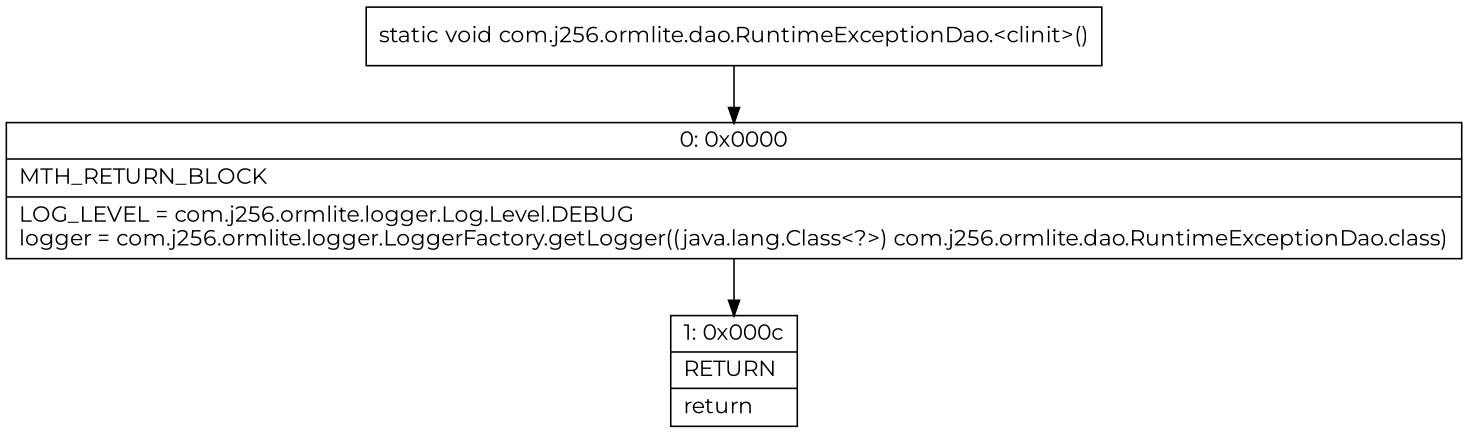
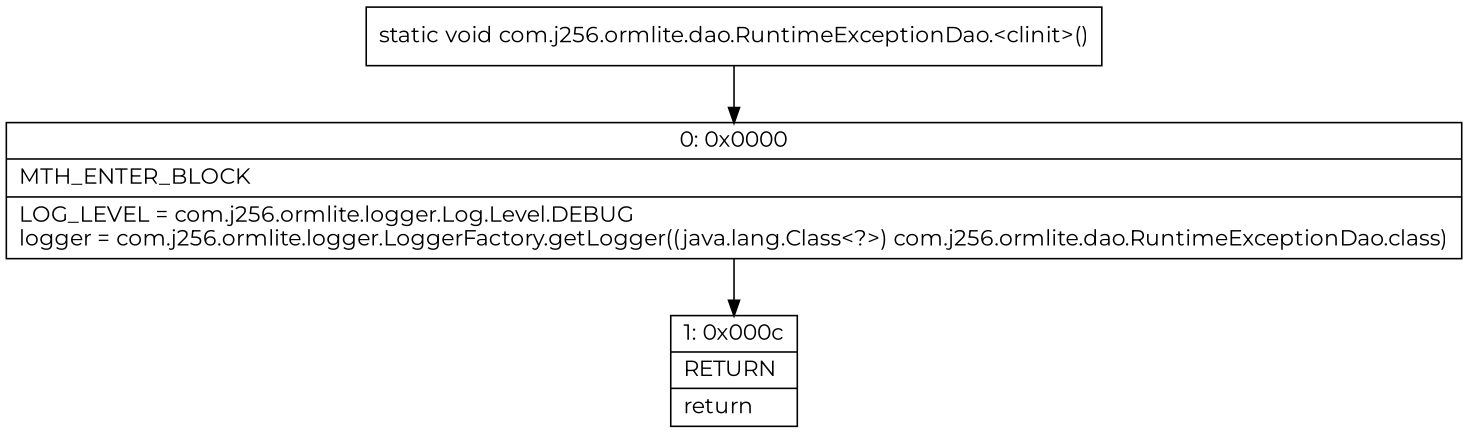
node "0: 0x0000": text "MTH_RETURN_BLOCK" -> "MTH_ENTER_BLOCK"
